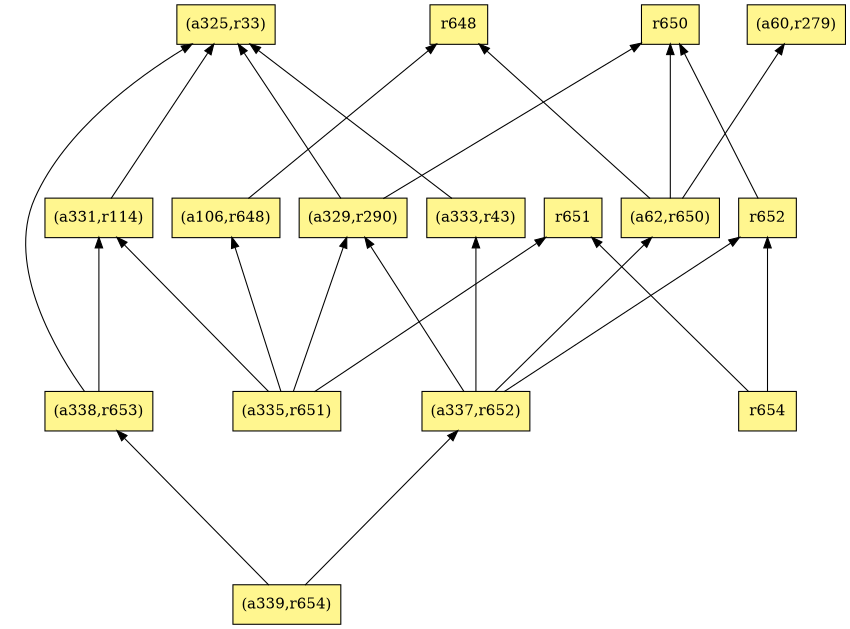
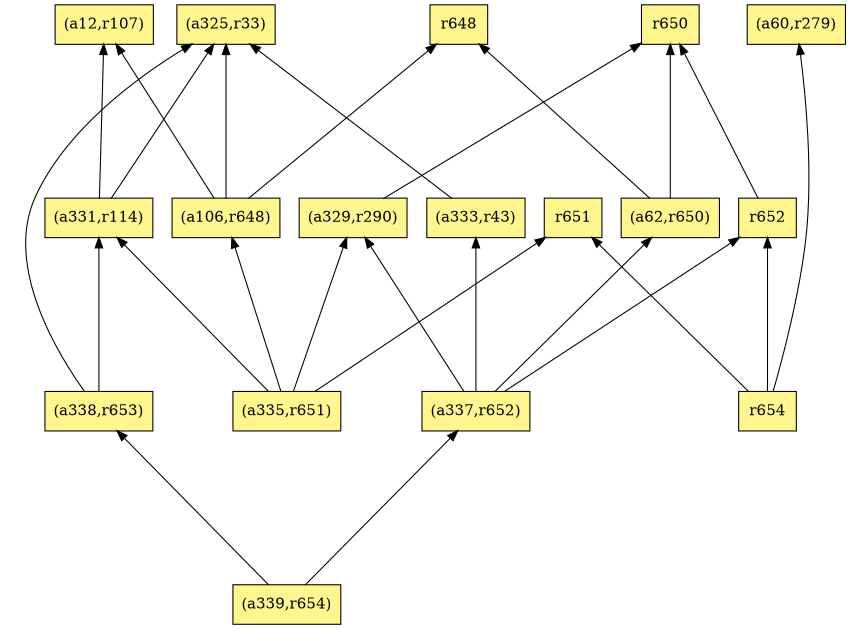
node "(a12,r107)": added
edge "(a329,r290)" -> "(a325,r33)": now "(a106,r648)" -> "(a325,r33)"
edge "(a62,r650)" -> "(a60,r279)": now "r654" -> "(a60,r279)"
